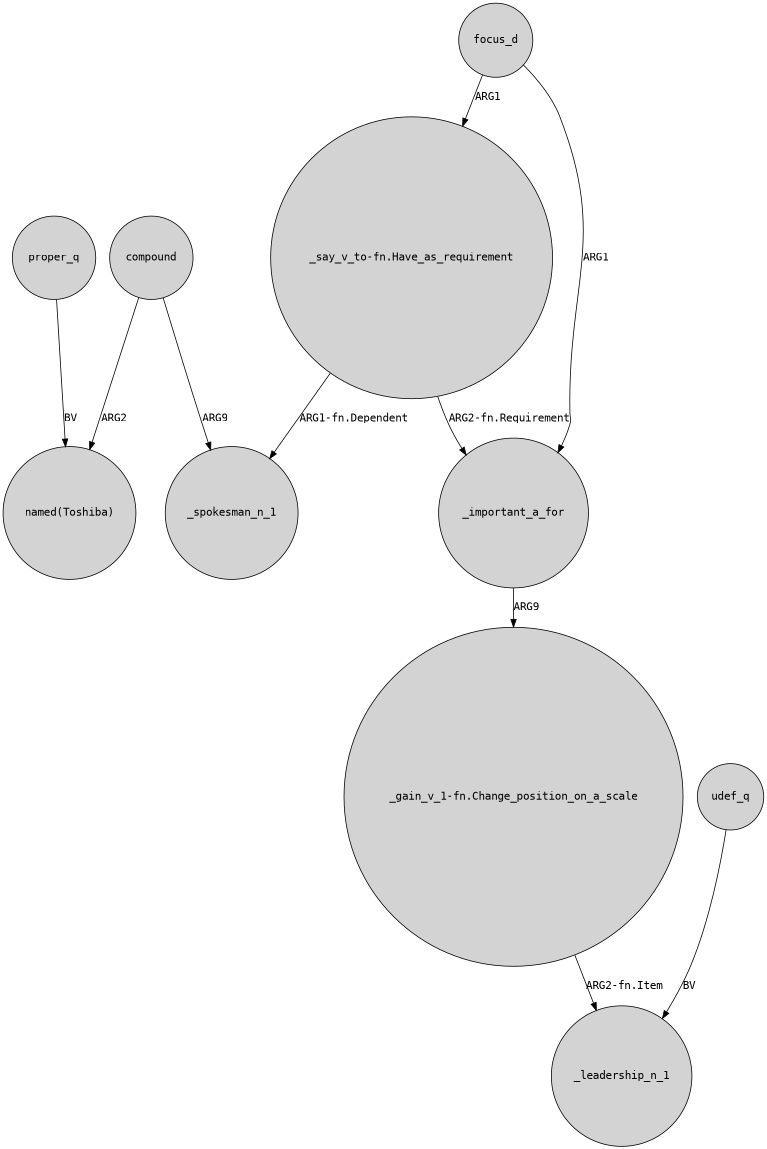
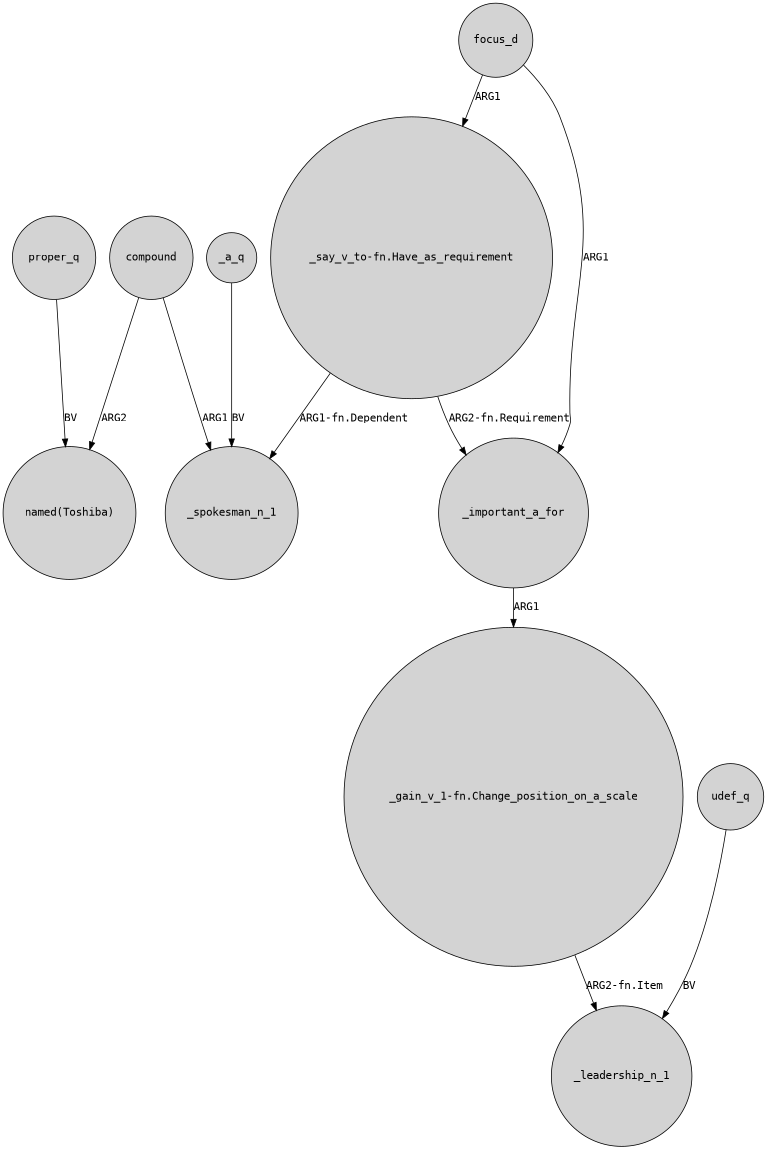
node "_a_q": added
edge "compound" -> "_spokesman_n_1": label "ARG9" -> "ARG1"
edge "_important_a_for" -> "_gain_v_1-fn.Change_position_on_a_scale": label "ARG9" -> "ARG1"
